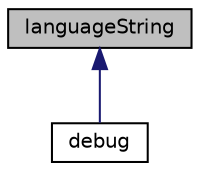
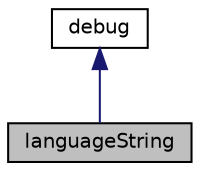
edge "debug" -> "languageString": reversed
